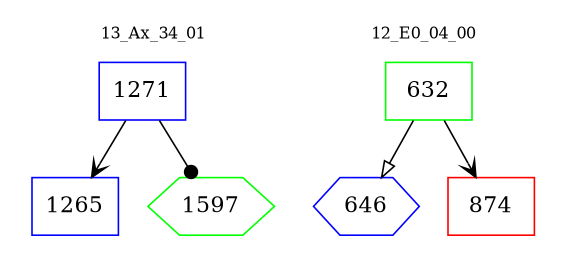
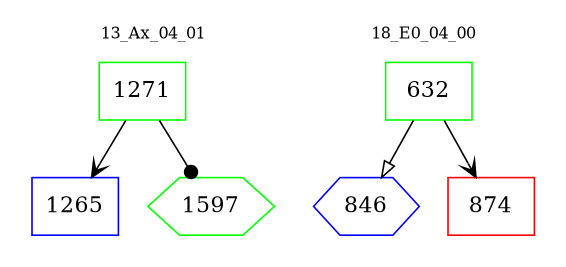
cluster "13_Ax_34_01": label "13_Ax_34_01" -> "13_Ax_04_01"
cluster "12_E0_04_00": label "12_E0_04_00" -> "18_E0_04_00"
node "1271": color blue -> green
node "646": label "646" -> "846"
